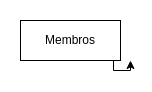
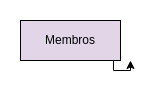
node "Membros": fillcolor #ffffff -> #e1d5e7
